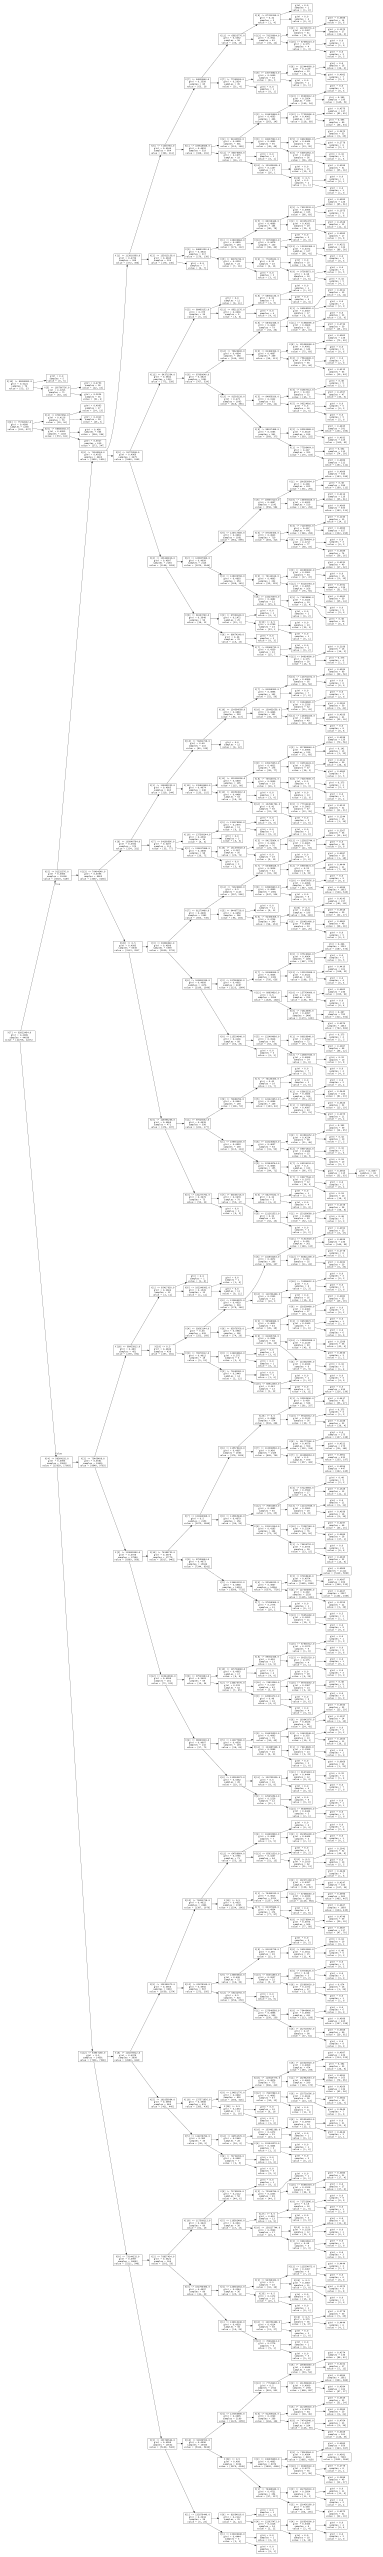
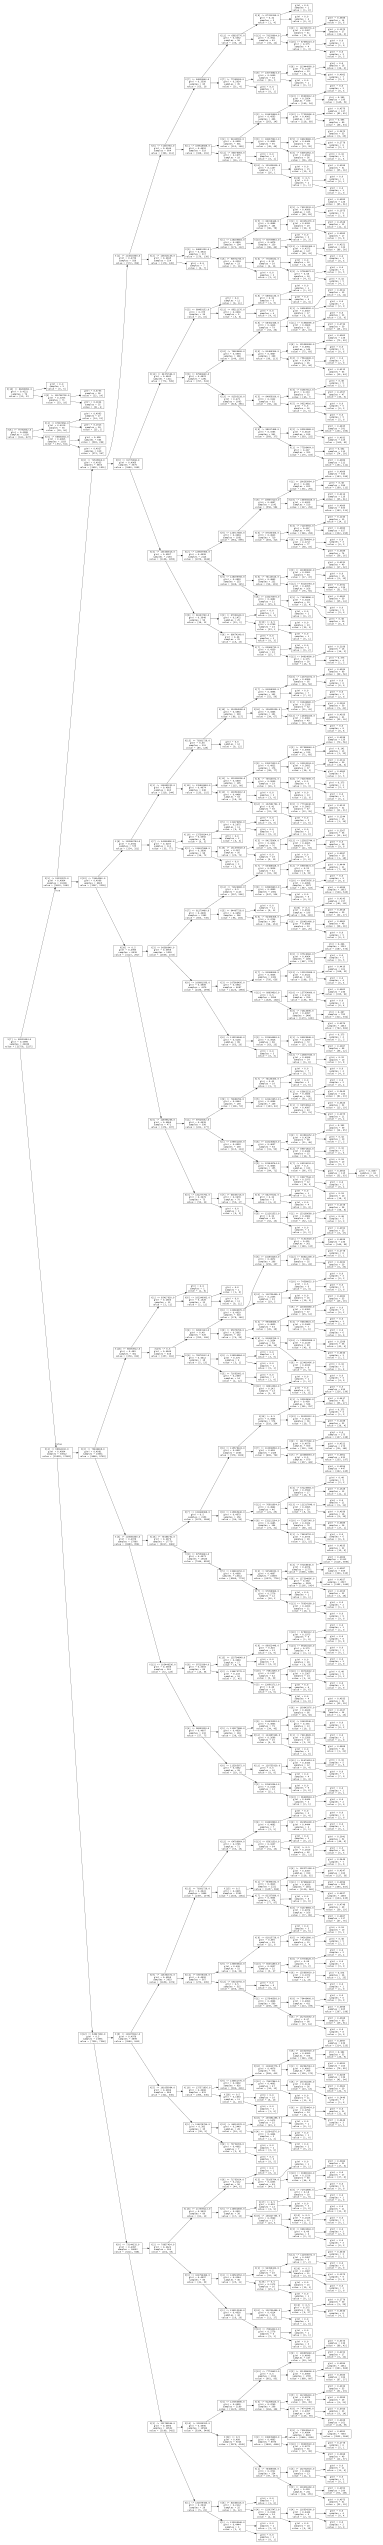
node "gini = 0.4297 samples = 48 value = [33, 15]": removed
node "gini = 0.1653 samples = 11 value = [10, 1]": removed
node "gini = 0.4985 samples = 650 value = [343, 307]": removed
node "gini = 0.4352 samples = 200 value = [64, 136]": added
